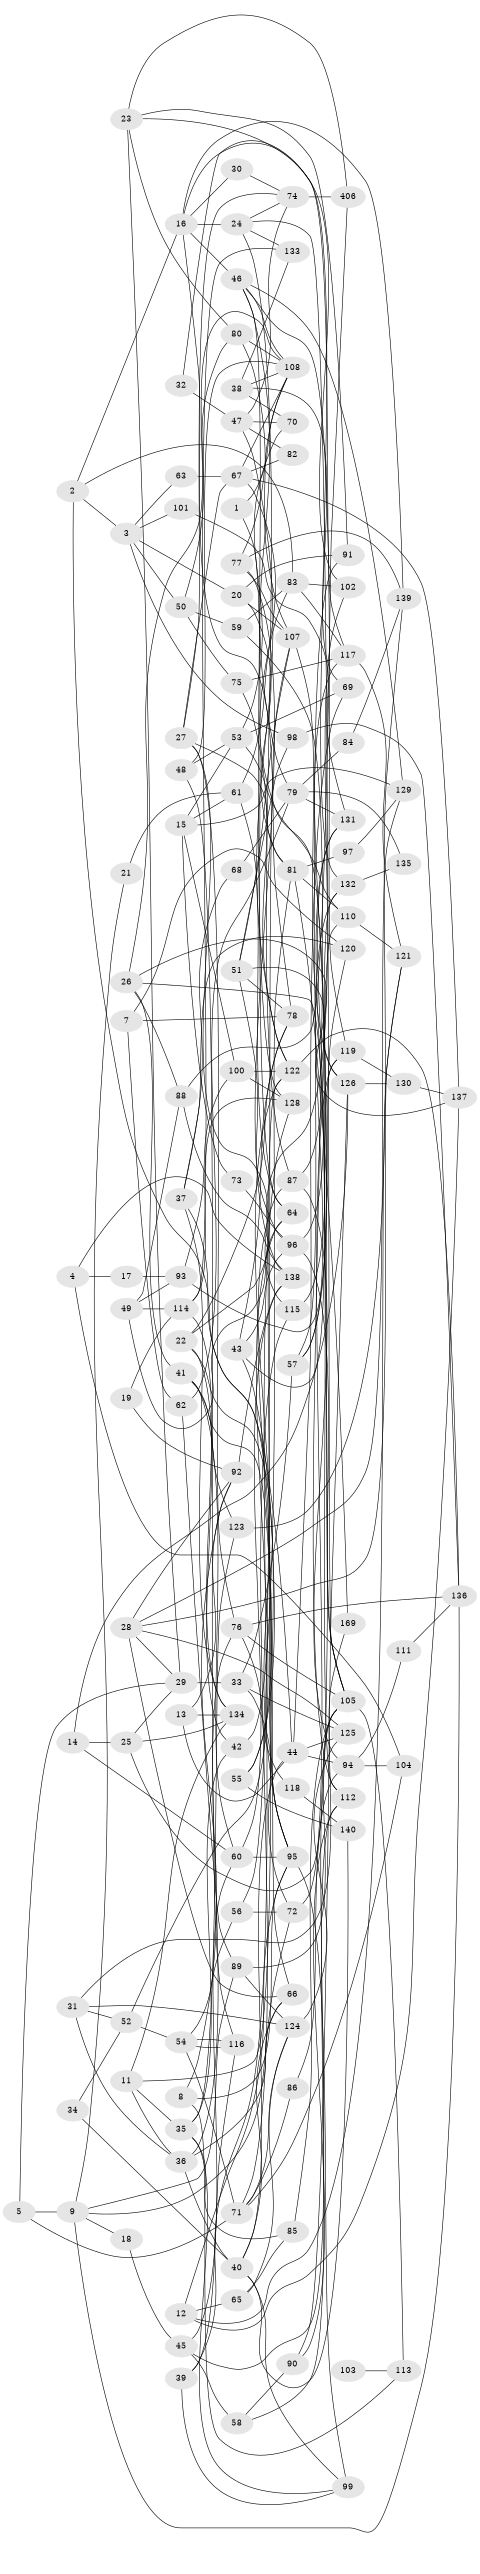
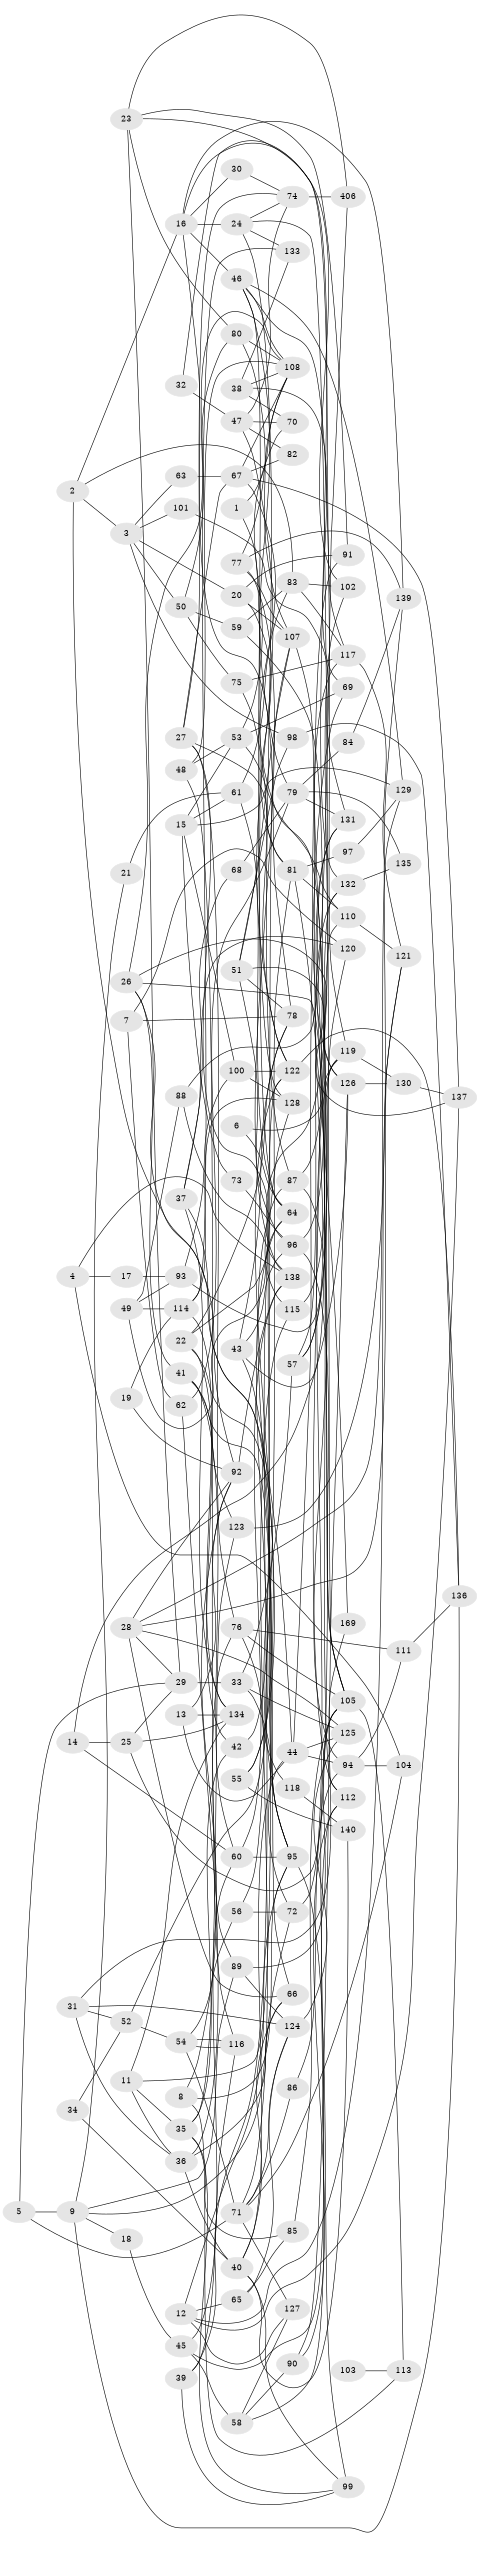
edge "26" -- "88": now "26" -- "92"
node "6": added
edge "136" -- "76": now "111" -- "76"
node "127": added
